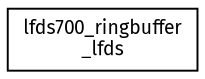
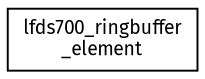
node "lfds700_ringbuffer _lfds": label "lfds700_ringbuffer _lfds" -> "lfds700_ringbuffer _element"
